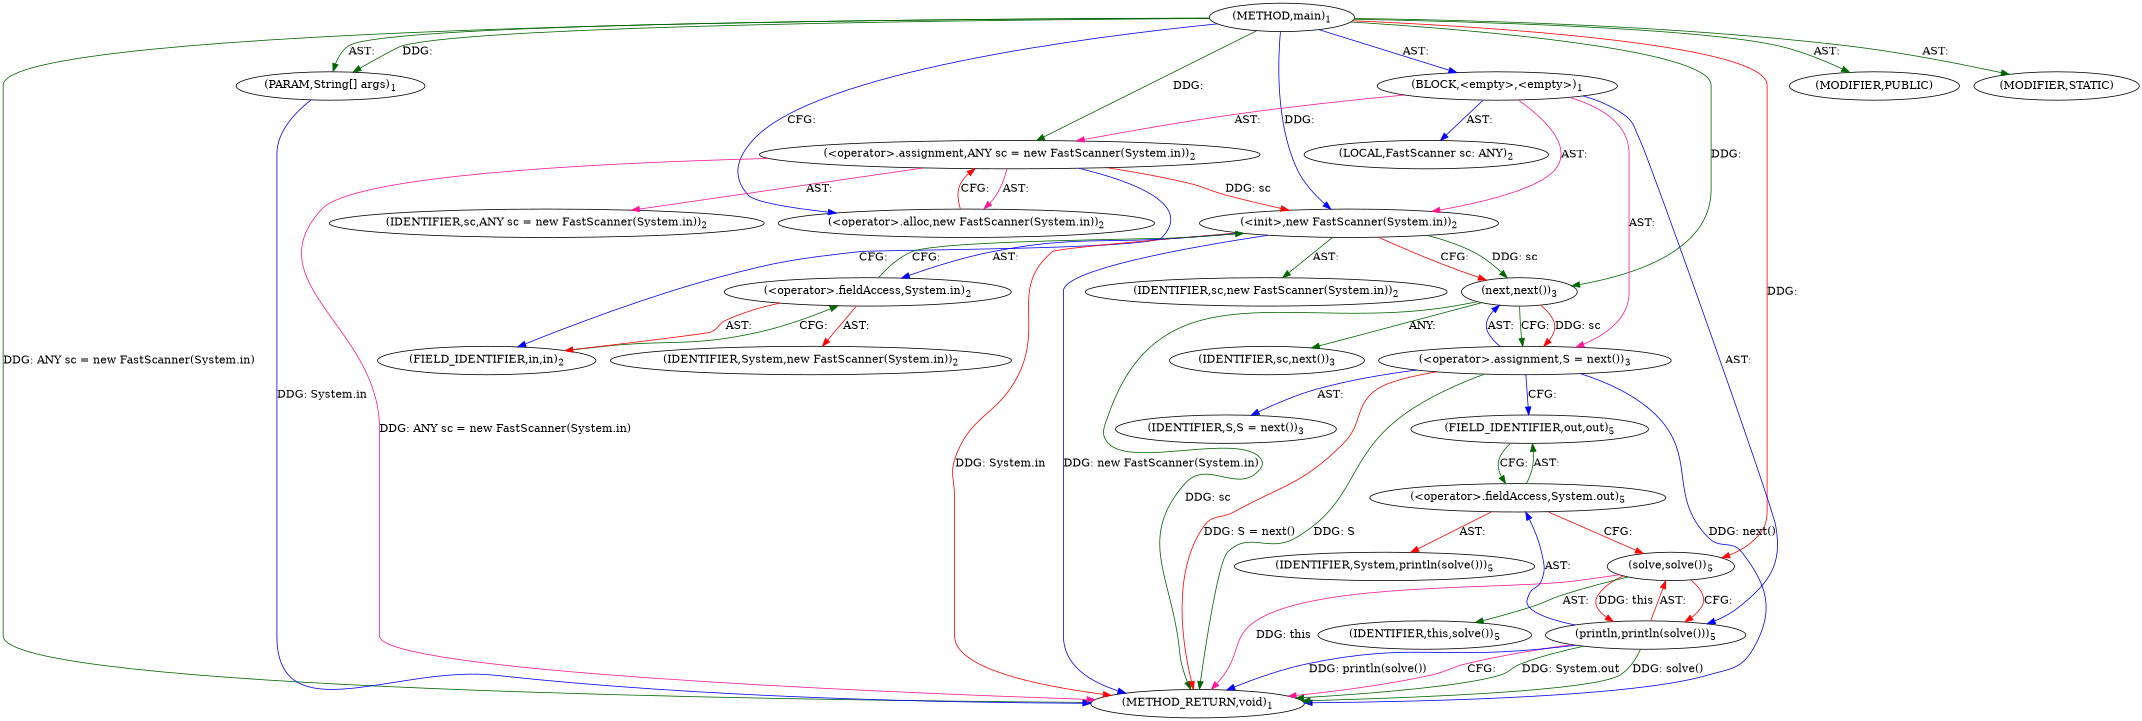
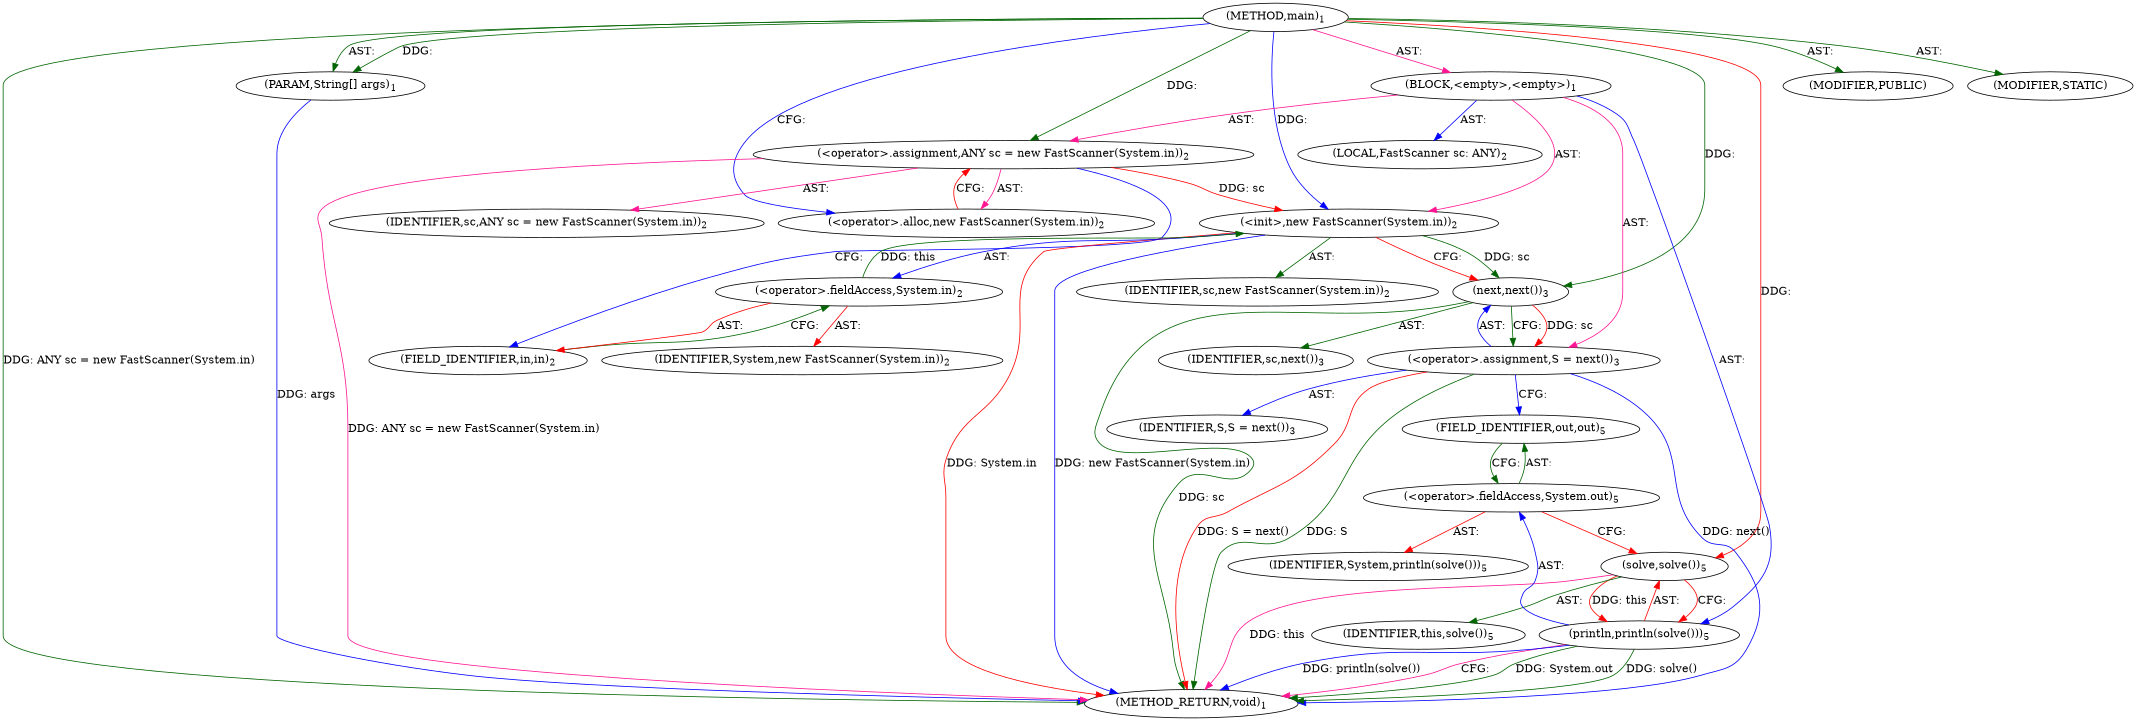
edge "(METHOD,main)" -> "(BLOCK,<empty>,<empty>)": color blue -> deeppink
edge "(<operator>.fieldAccess,System.in)" -> "(<init>,new FastScanner(System.in))": label "CFG: " -> "DDG: this"
edge "(next,next())" -> "(IDENTIFIER,sc,next())": label "ANY: " -> "AST: "
edge "(PARAM,String[] args)" -> "(METHOD_RETURN,void)": label "DDG: System.in" -> "DDG: args"
